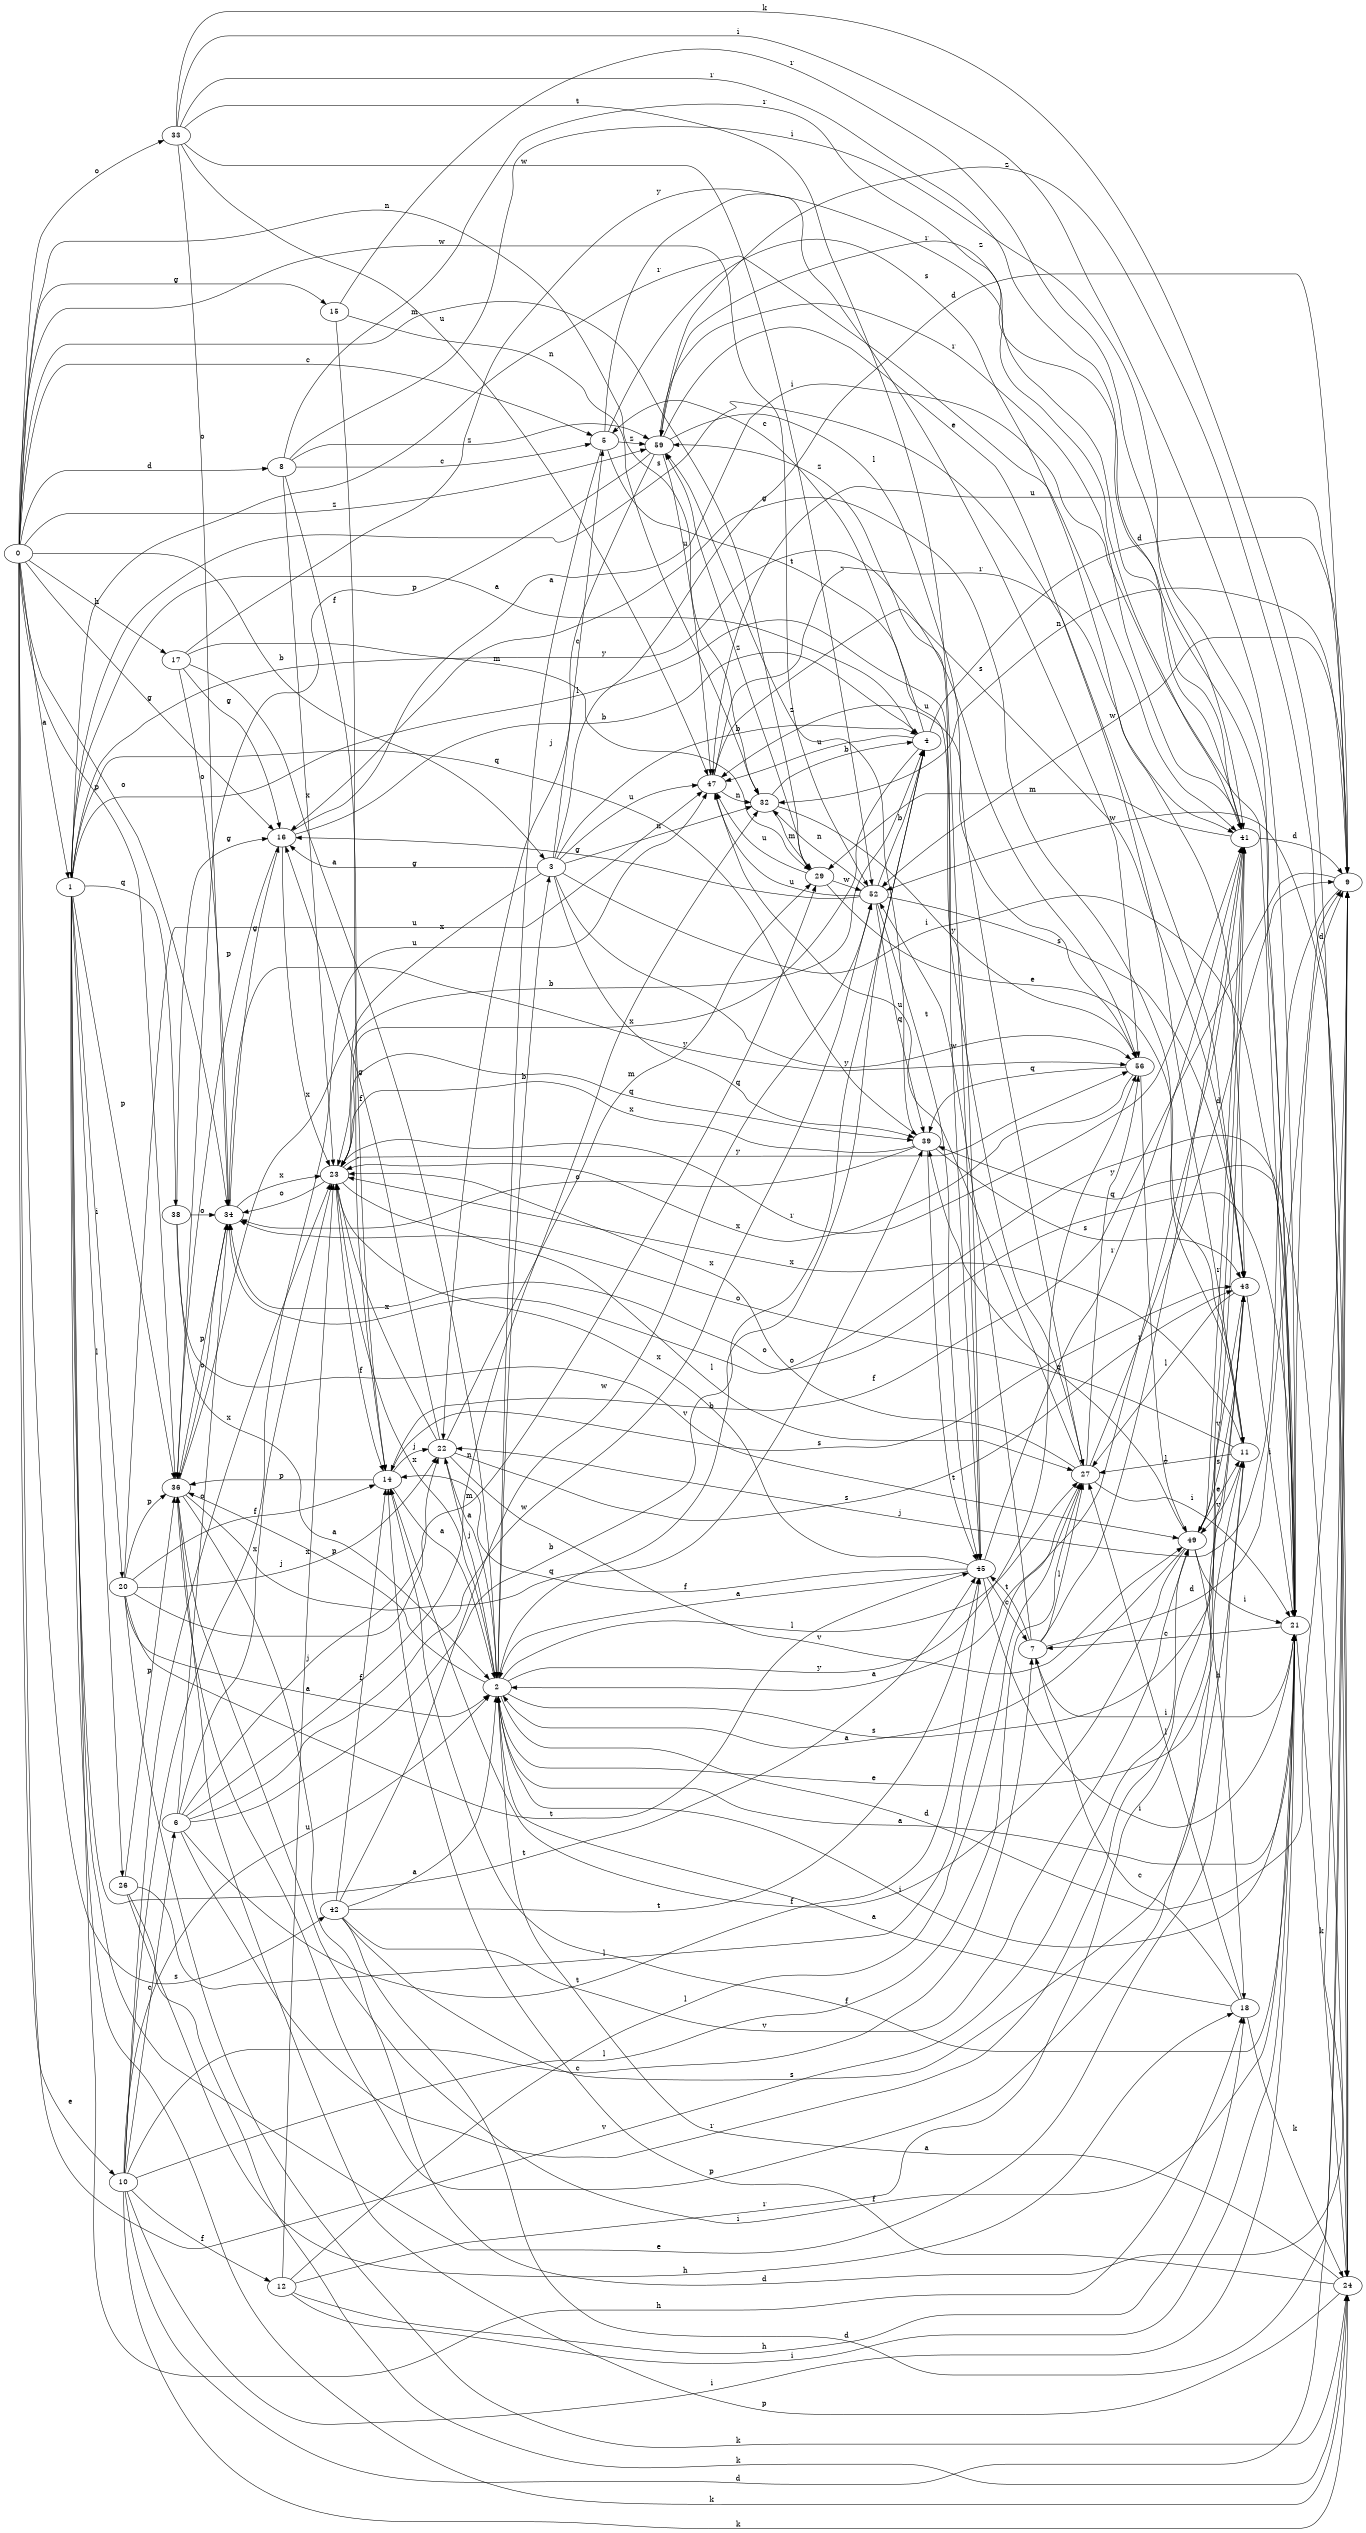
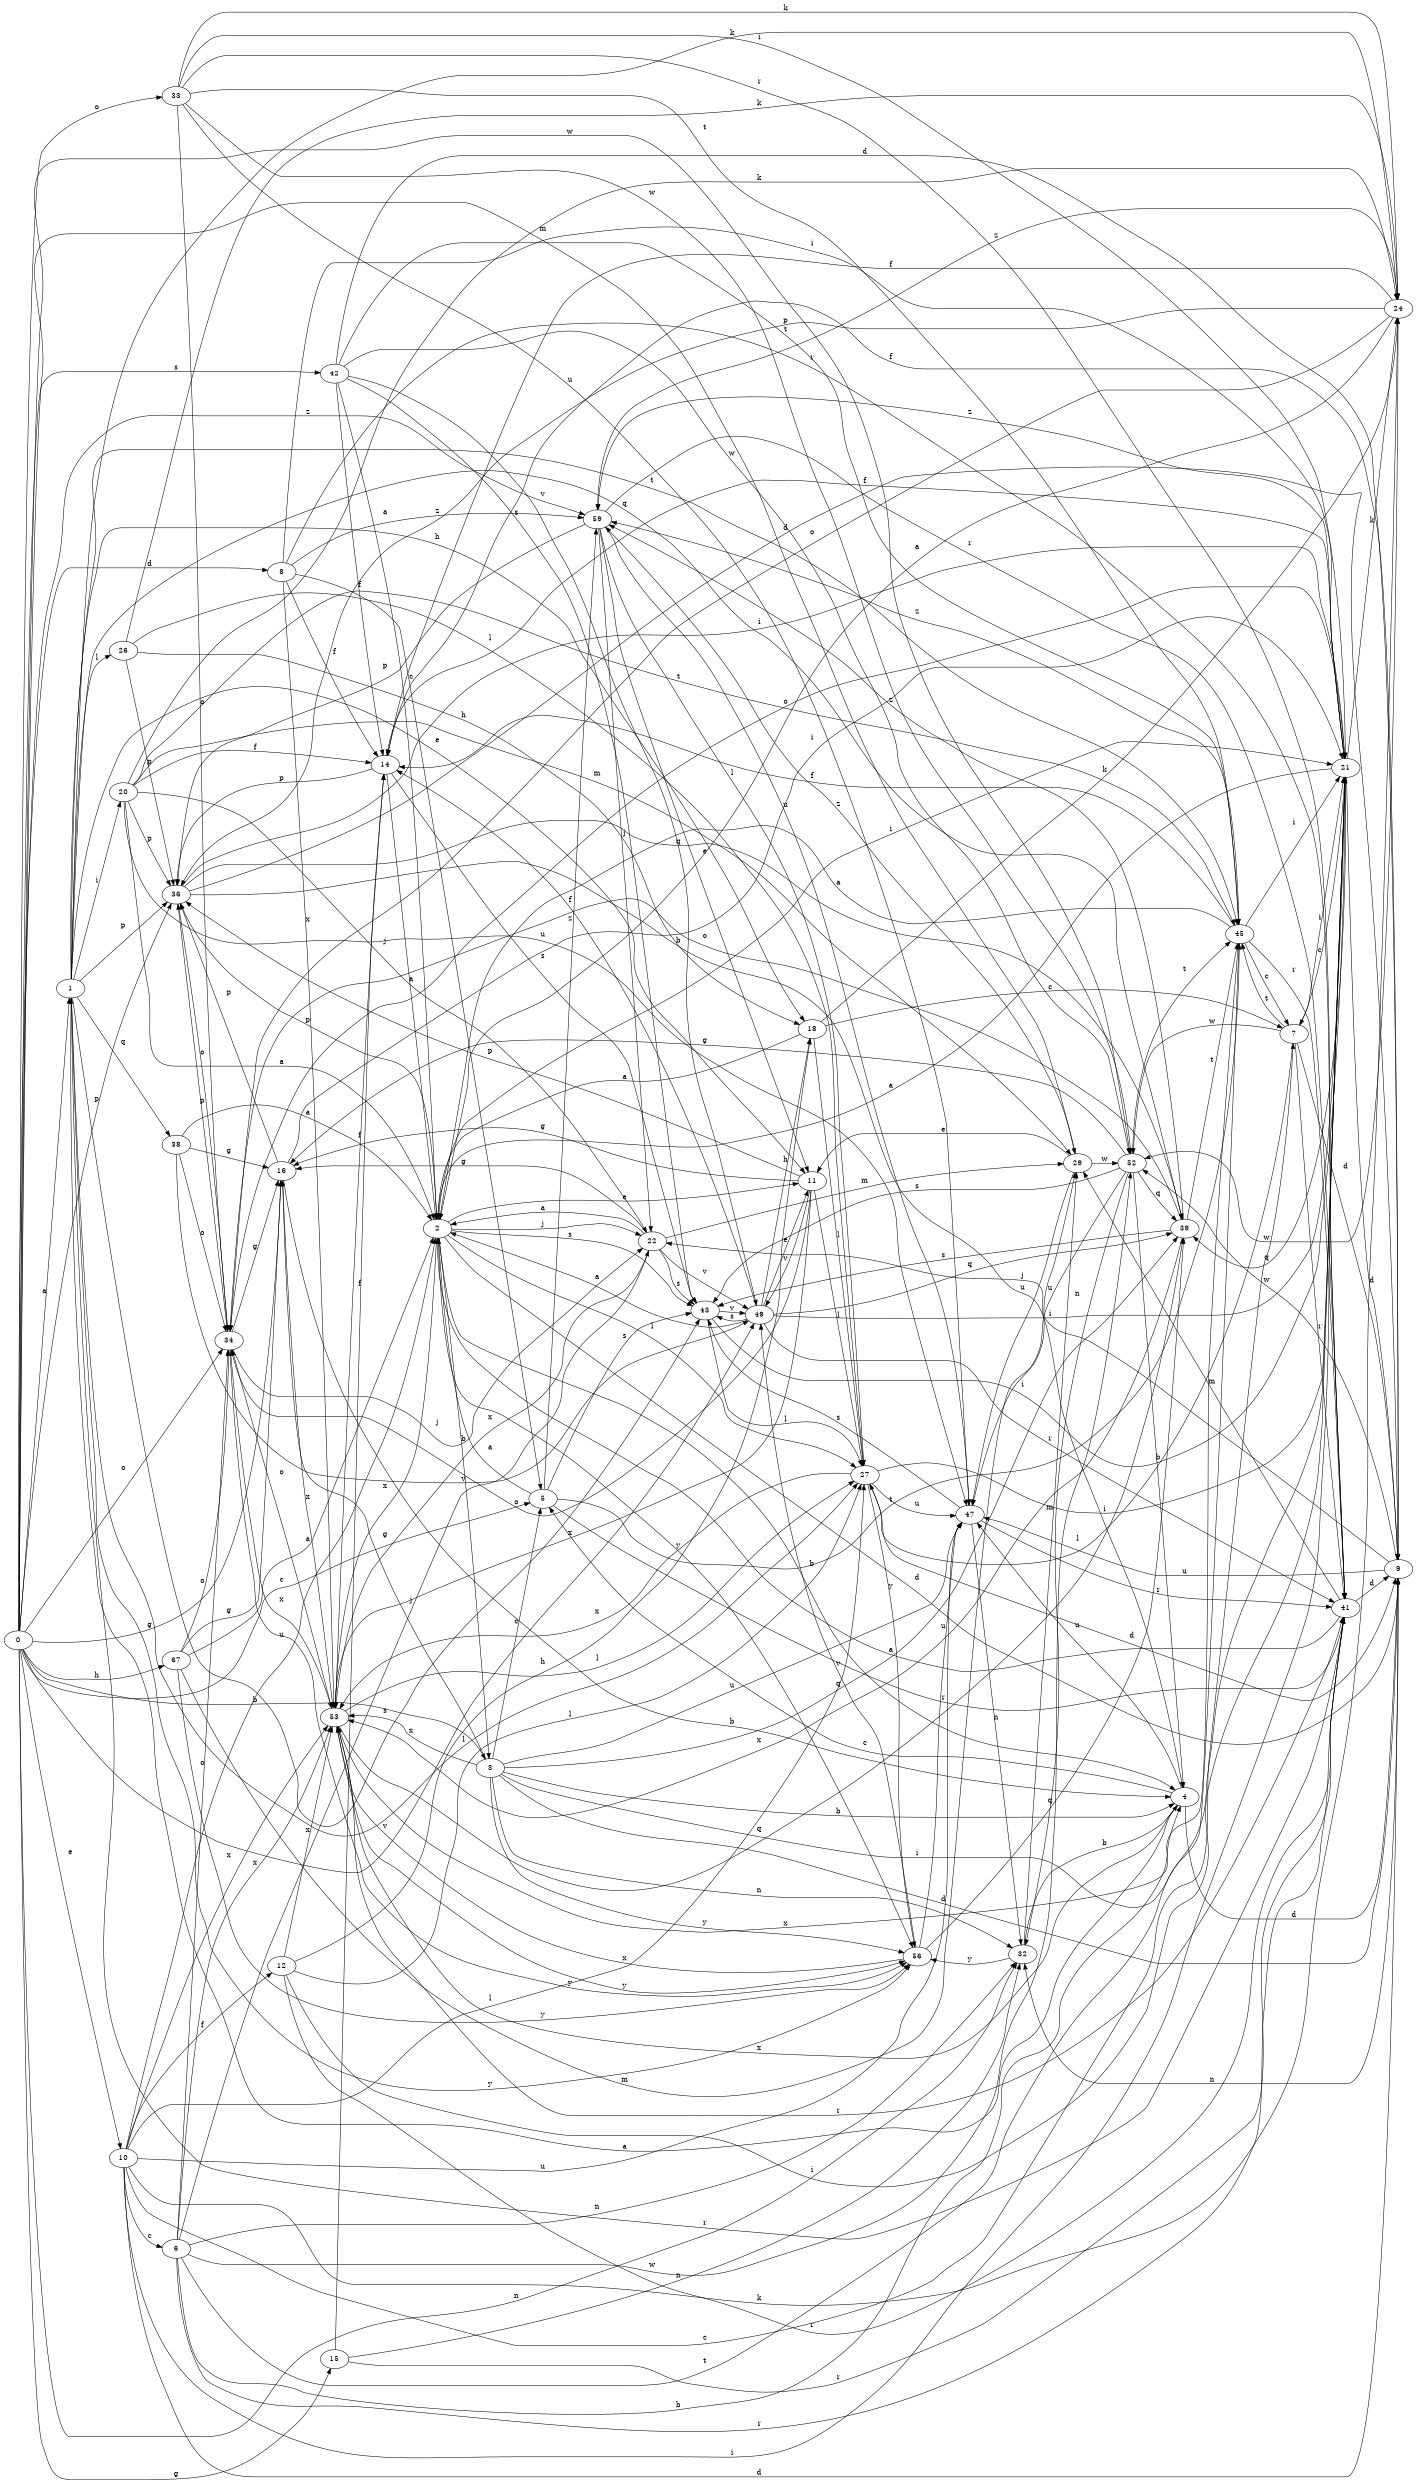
node "17": label "17" -> "67"
node "23": label "23" -> "53"
edge "14" -> "22": now "34" -> "22"
